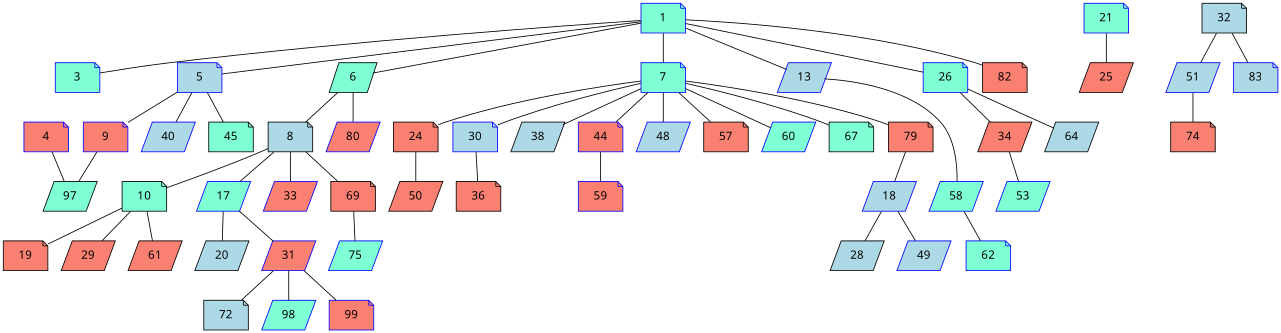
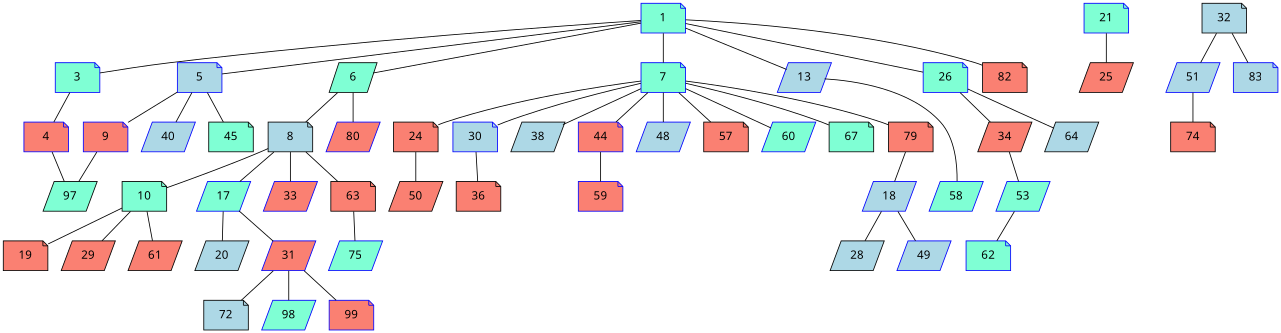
edge "3" -- "4": added
node "69": label "69" -> "63"
edge "58" -- "62": now "53" -- "62"
